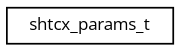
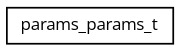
node "shtcx_params_t": label "shtcx_params_t" -> "params_params_t"
